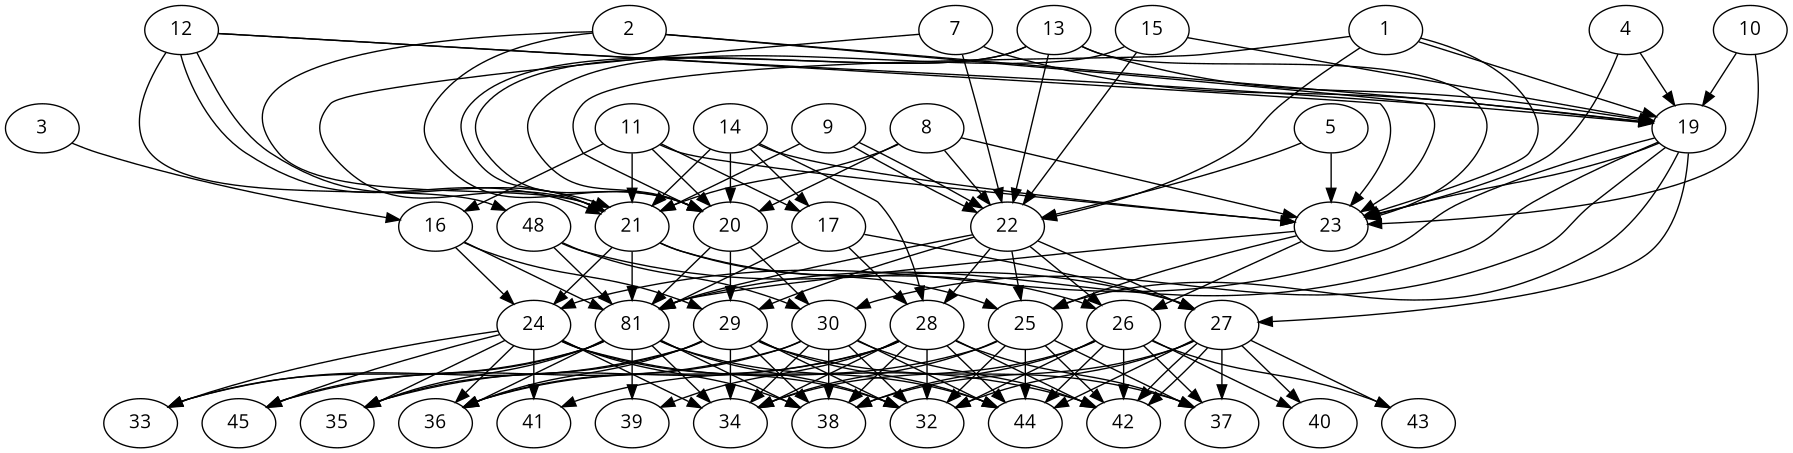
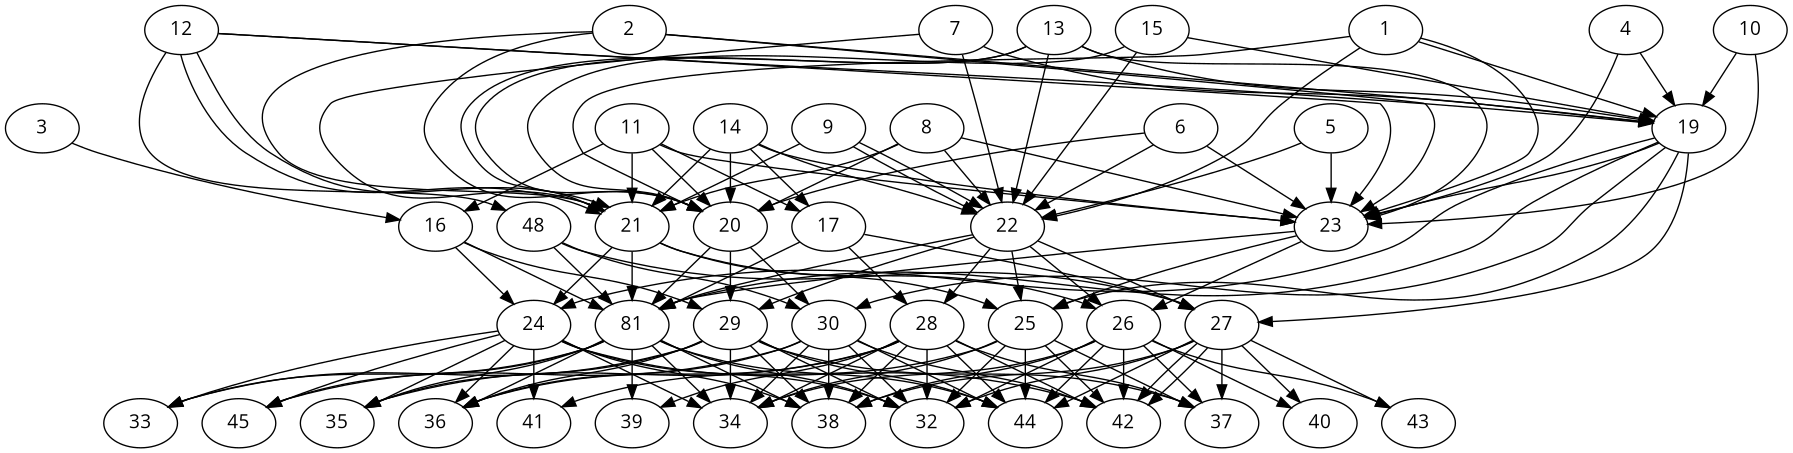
node "6": added
edge "14" -> "28": now "14" -> "22"
